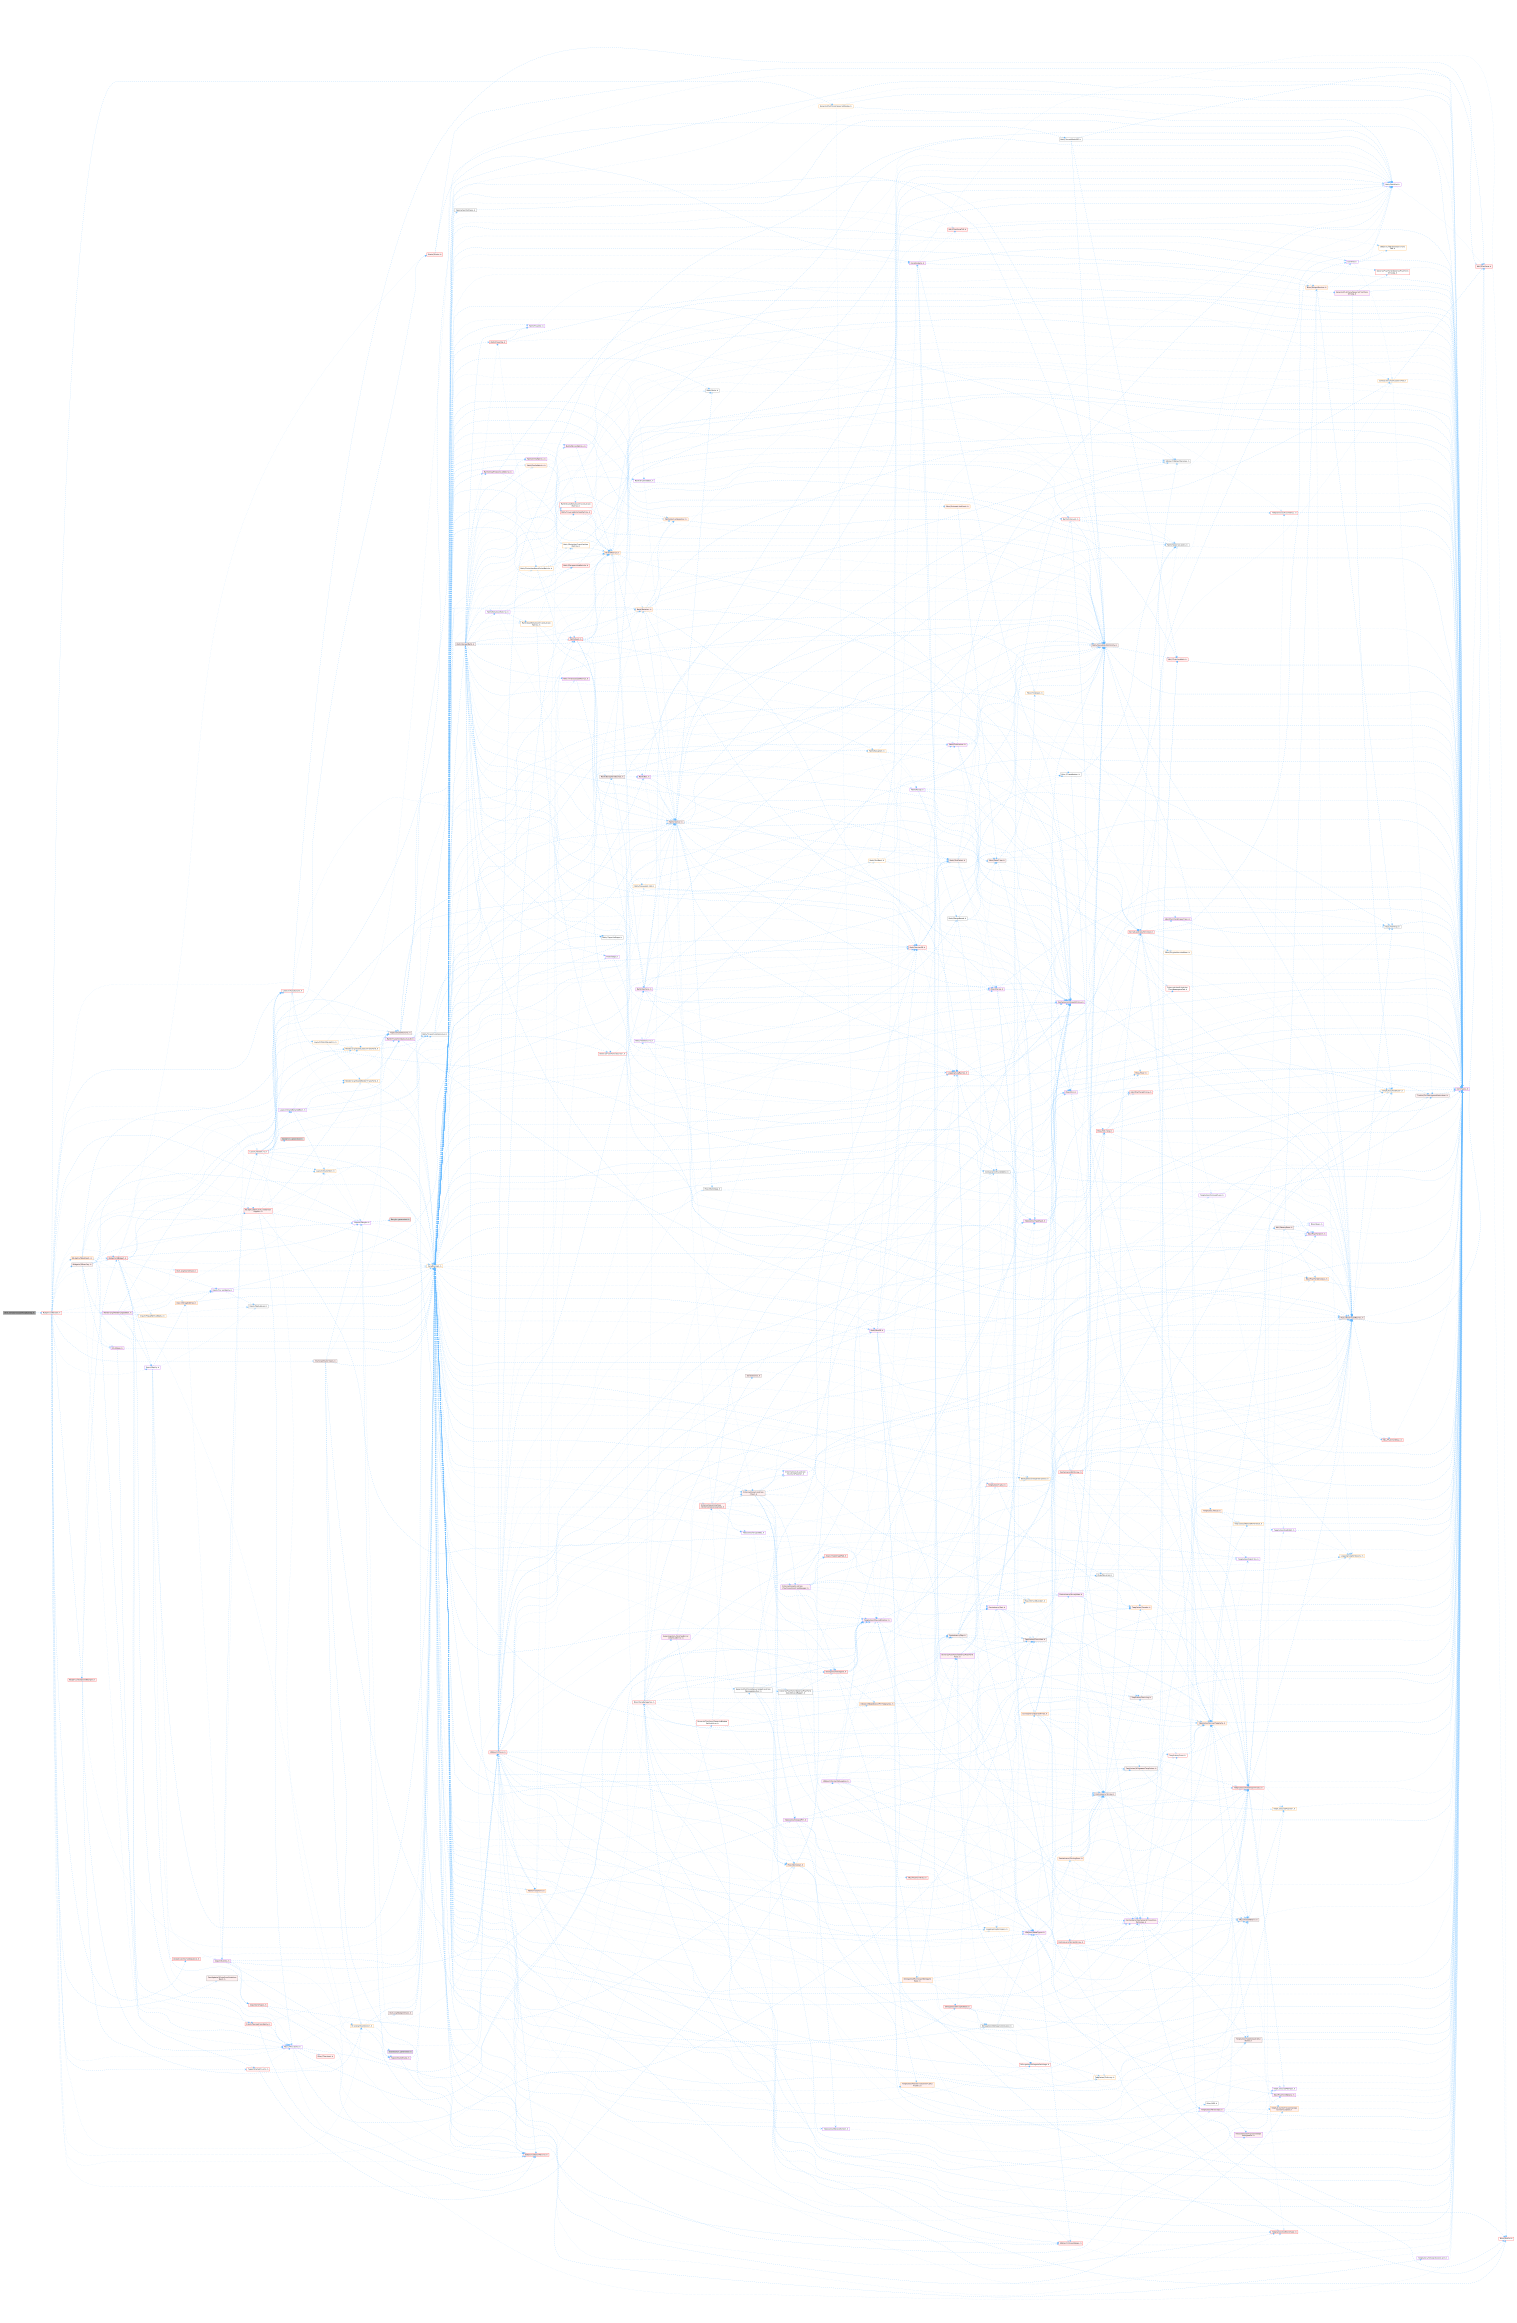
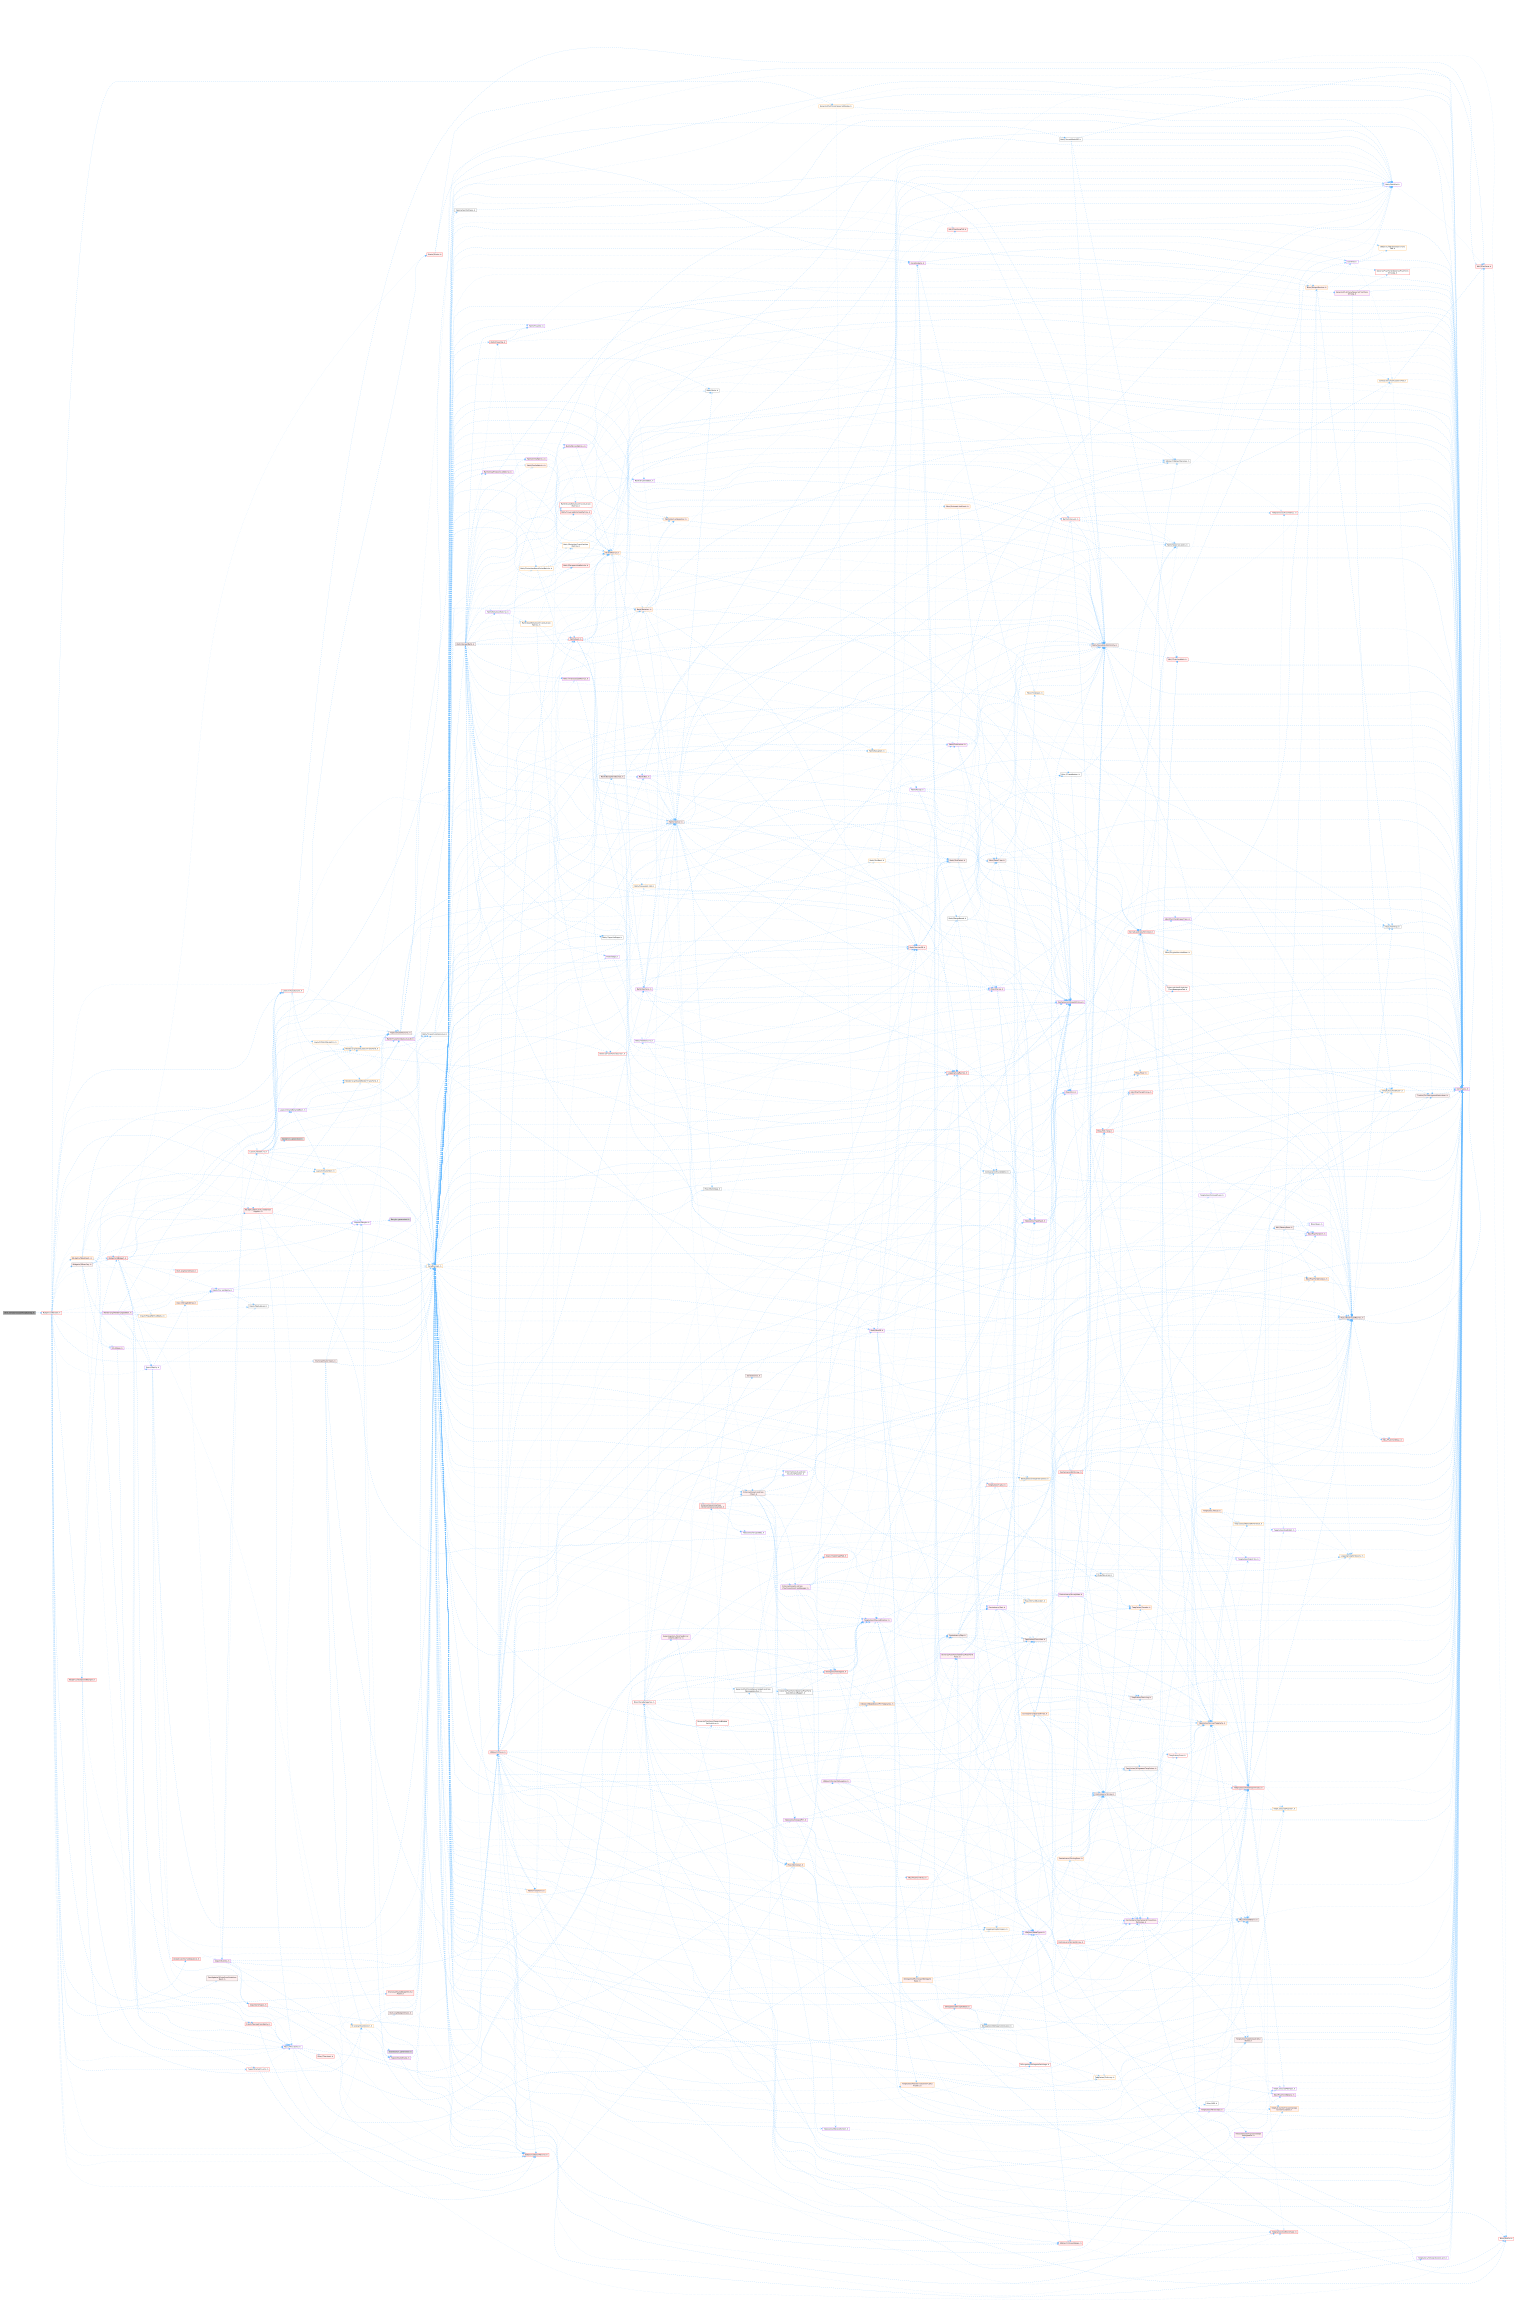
node "Margin.generated.h": color red -> purple
node "Styling/SlateWidgetStyle Asset.h": added
